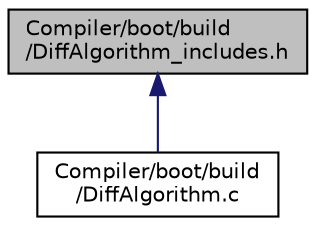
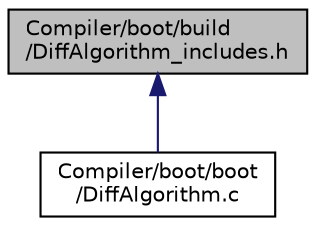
node "Compiler/boot/build /DiffAlgorithm.c": label "Compiler/boot/build /DiffAlgorithm.c" -> "Compiler/boot/boot /DiffAlgorithm.c"
